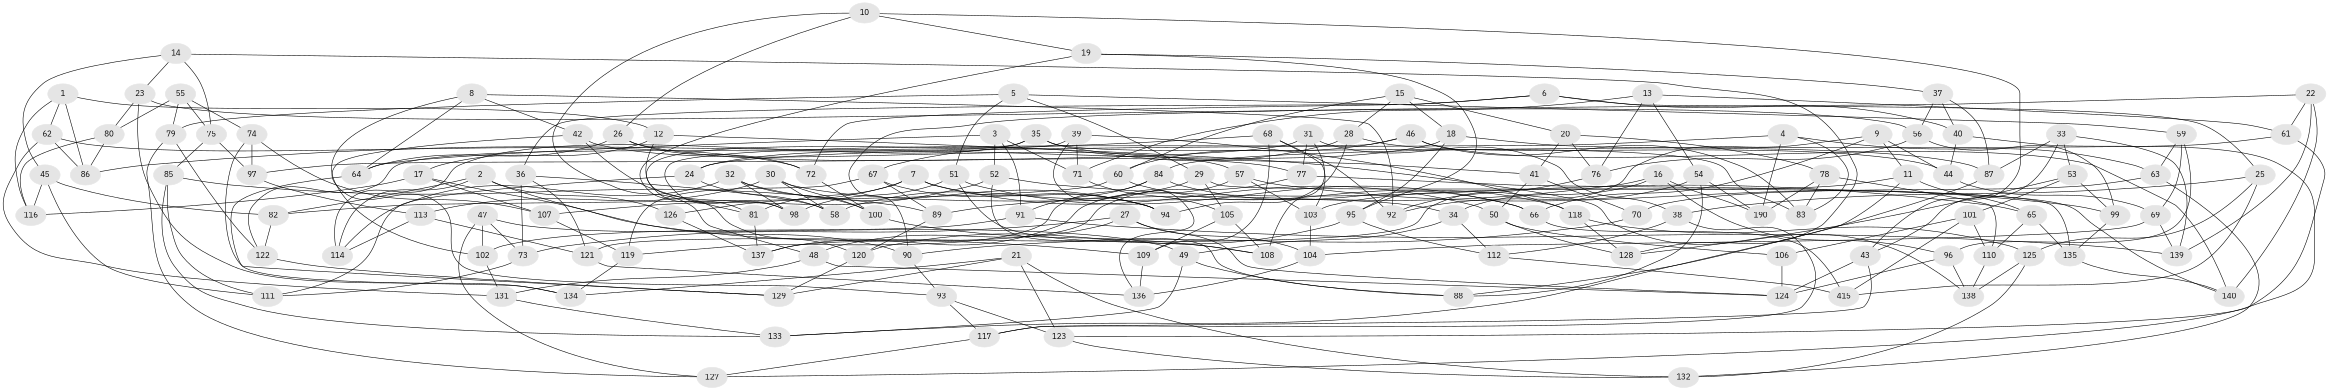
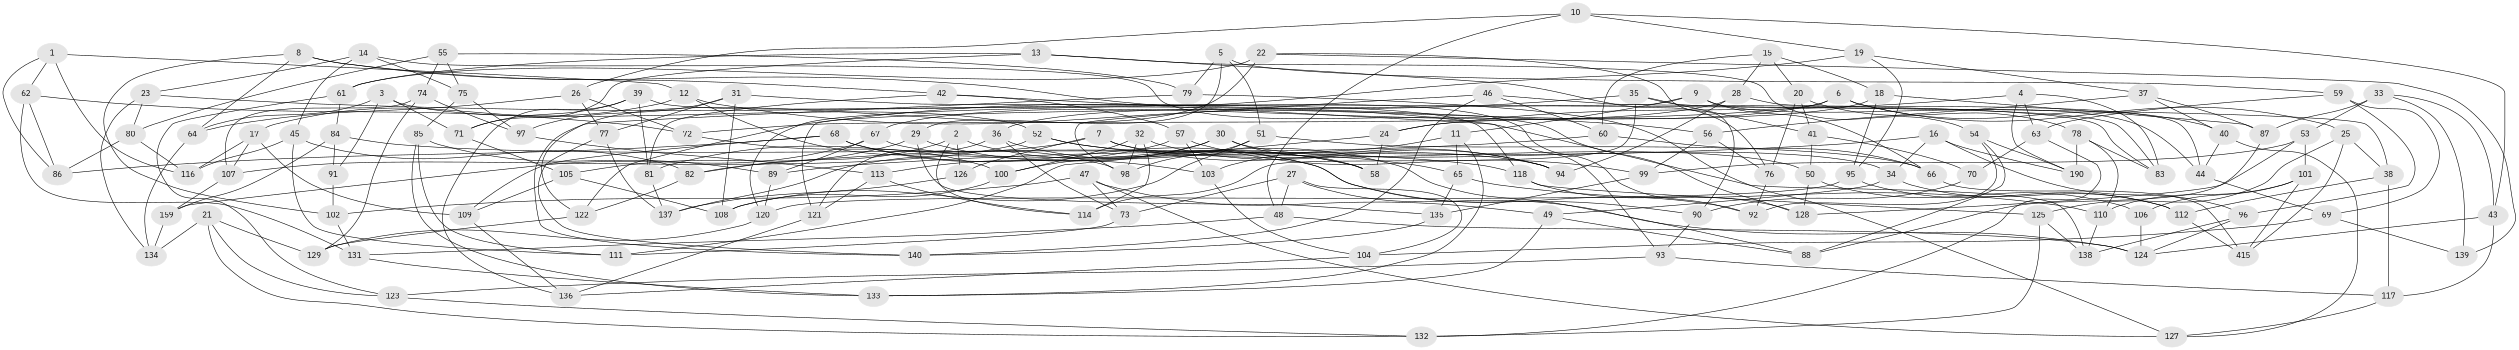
edge "91" -- "139": removed
node "119": label "119" -> "159"
